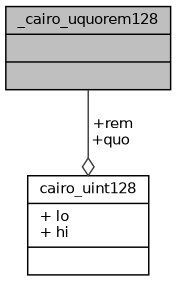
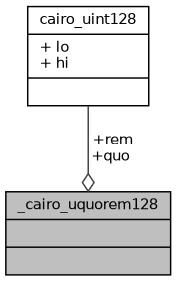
edge "_cairo_uquorem128" -> "cairo_uint128": reversed
